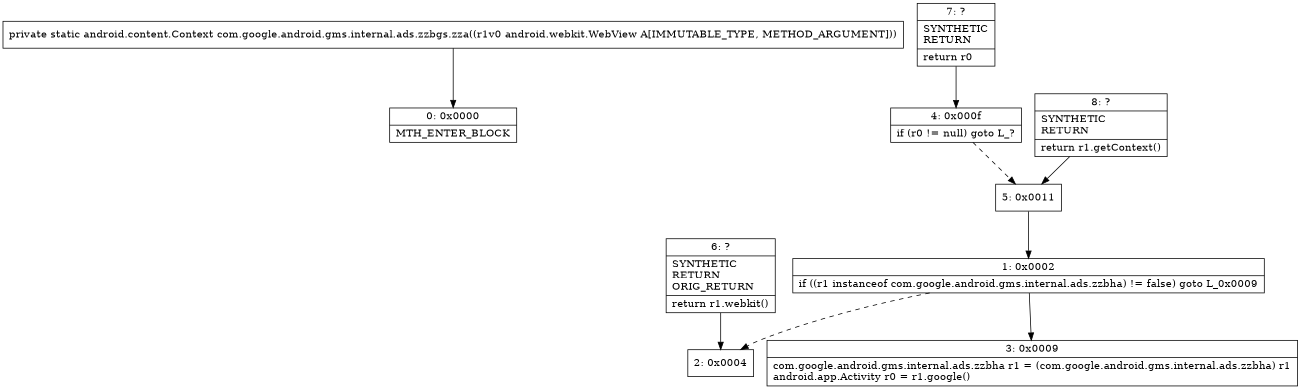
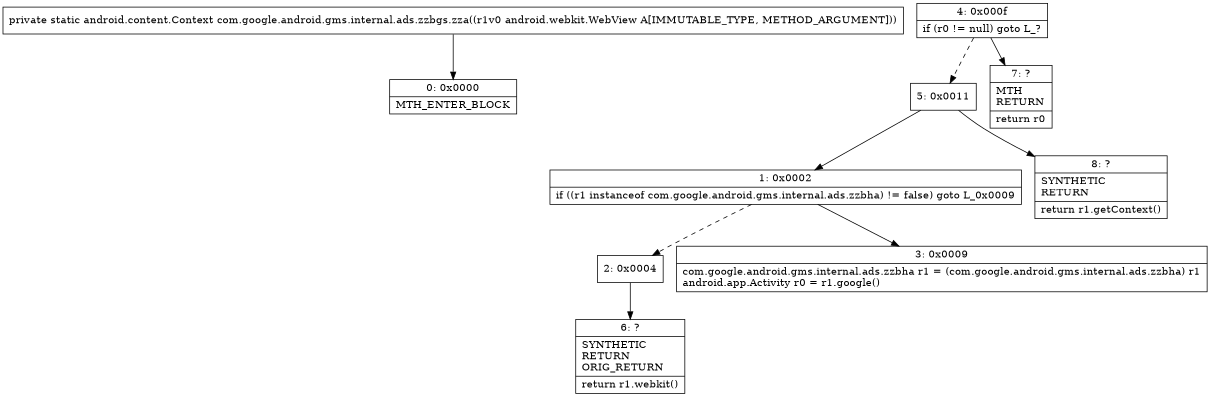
node "7: ?": text "SYNTHETIC" -> "MTH"
edge "7: ?" -> "4: 0x000f": reversed
edge "8: ?" -> "5: 0x0011": reversed
edge "6: ?" -> "2: 0x0004": reversed
